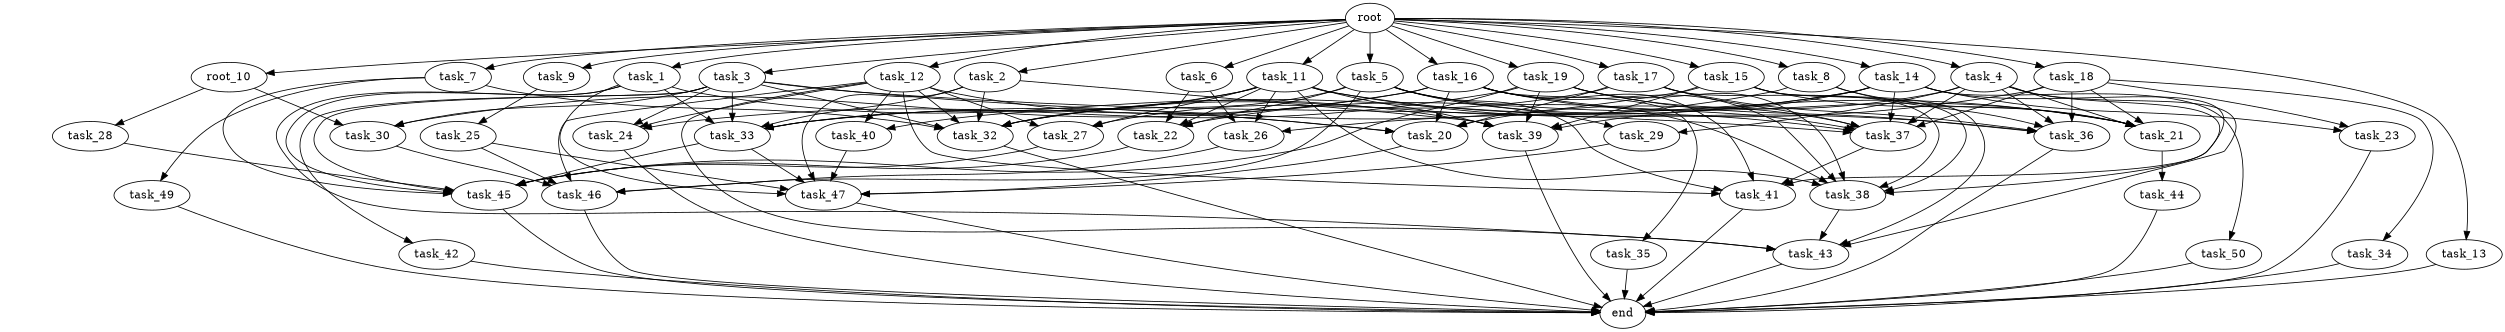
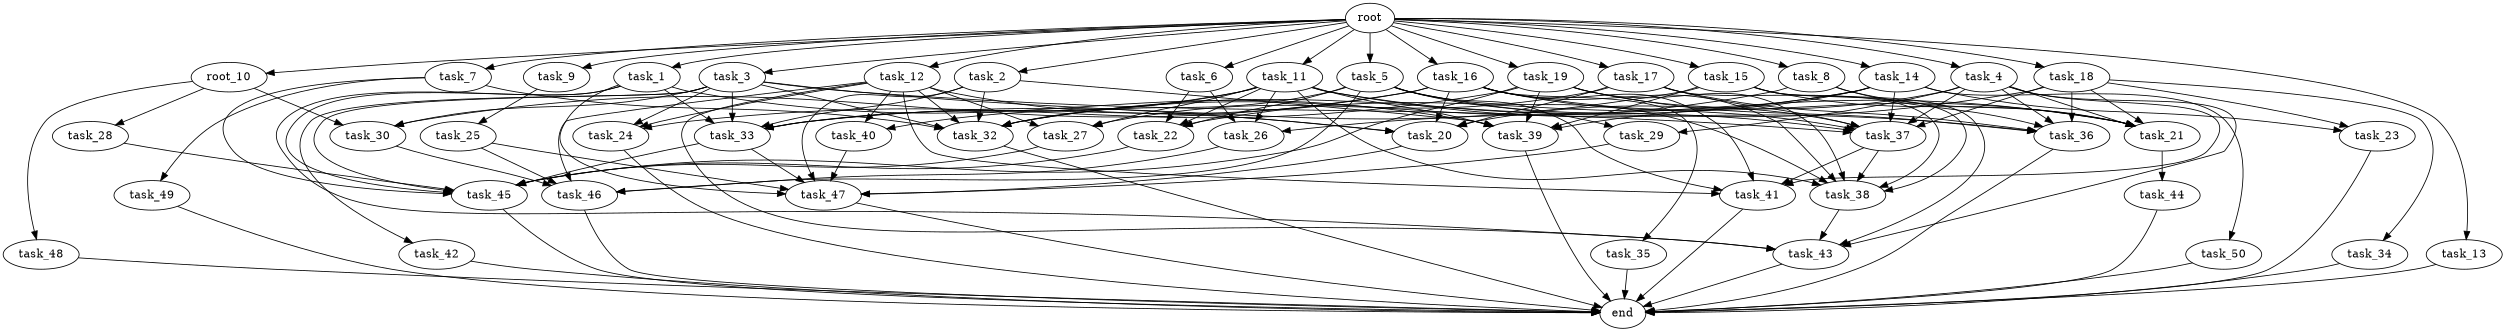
edge "task_14" -> "task_38": now "task_37" -> "task_38"
node "task_48": added
